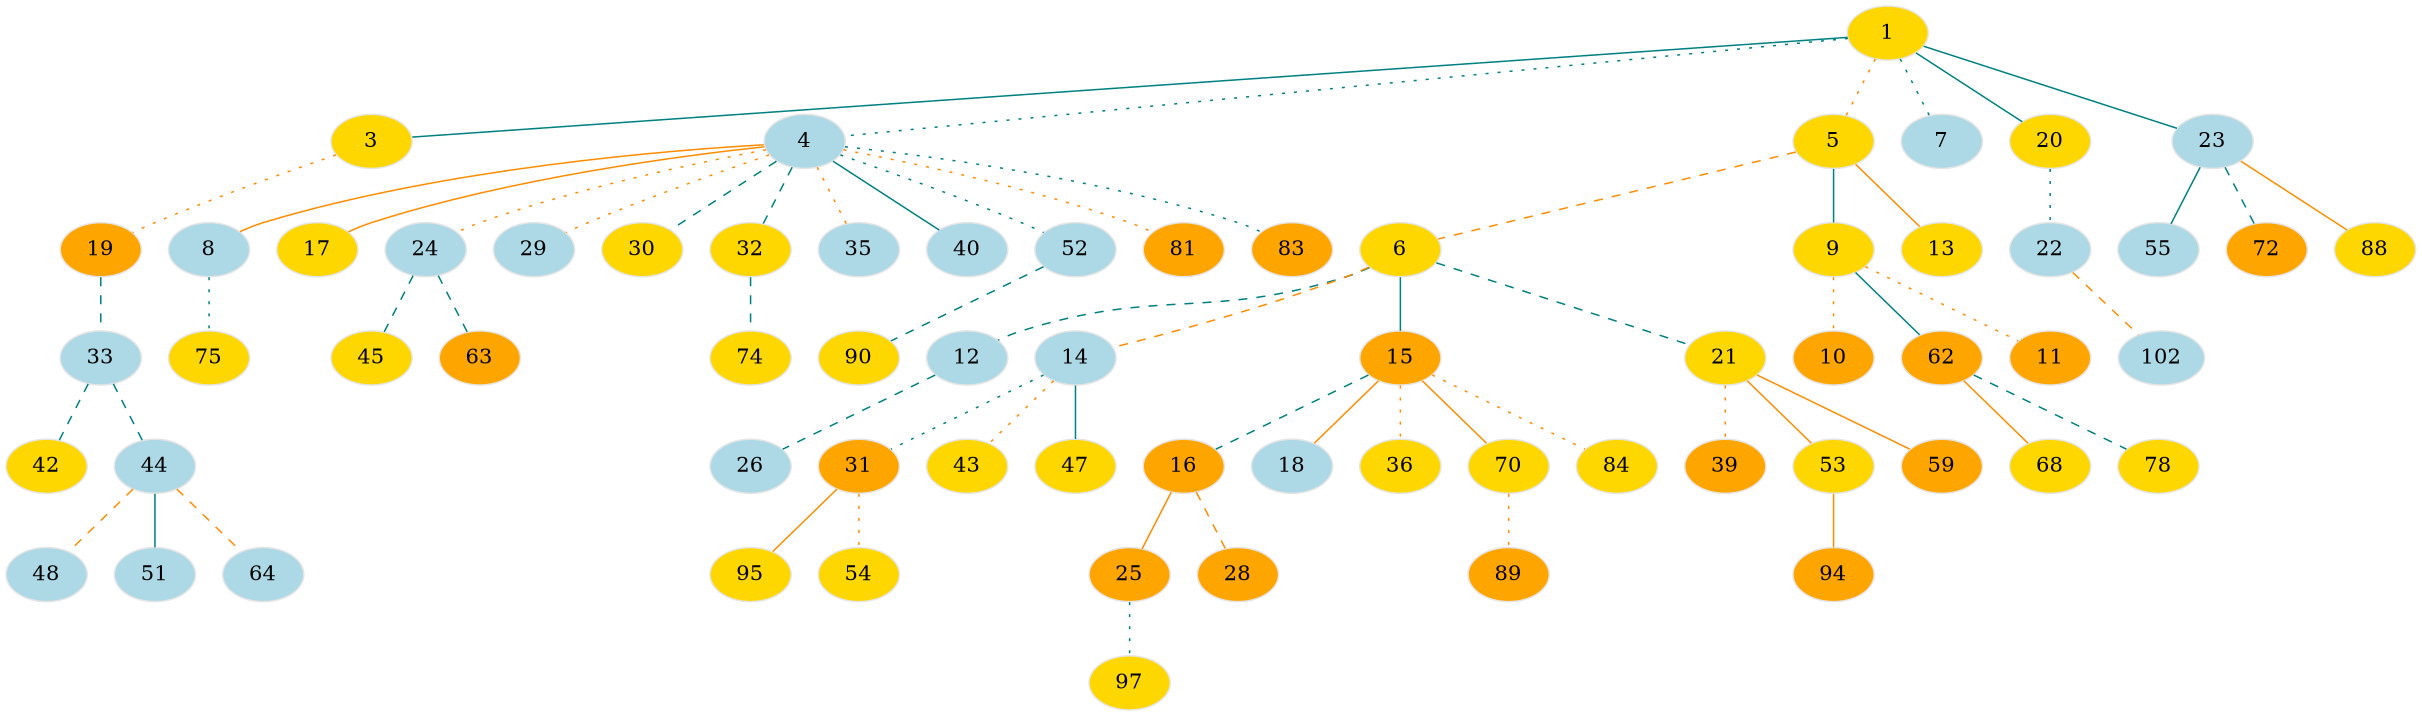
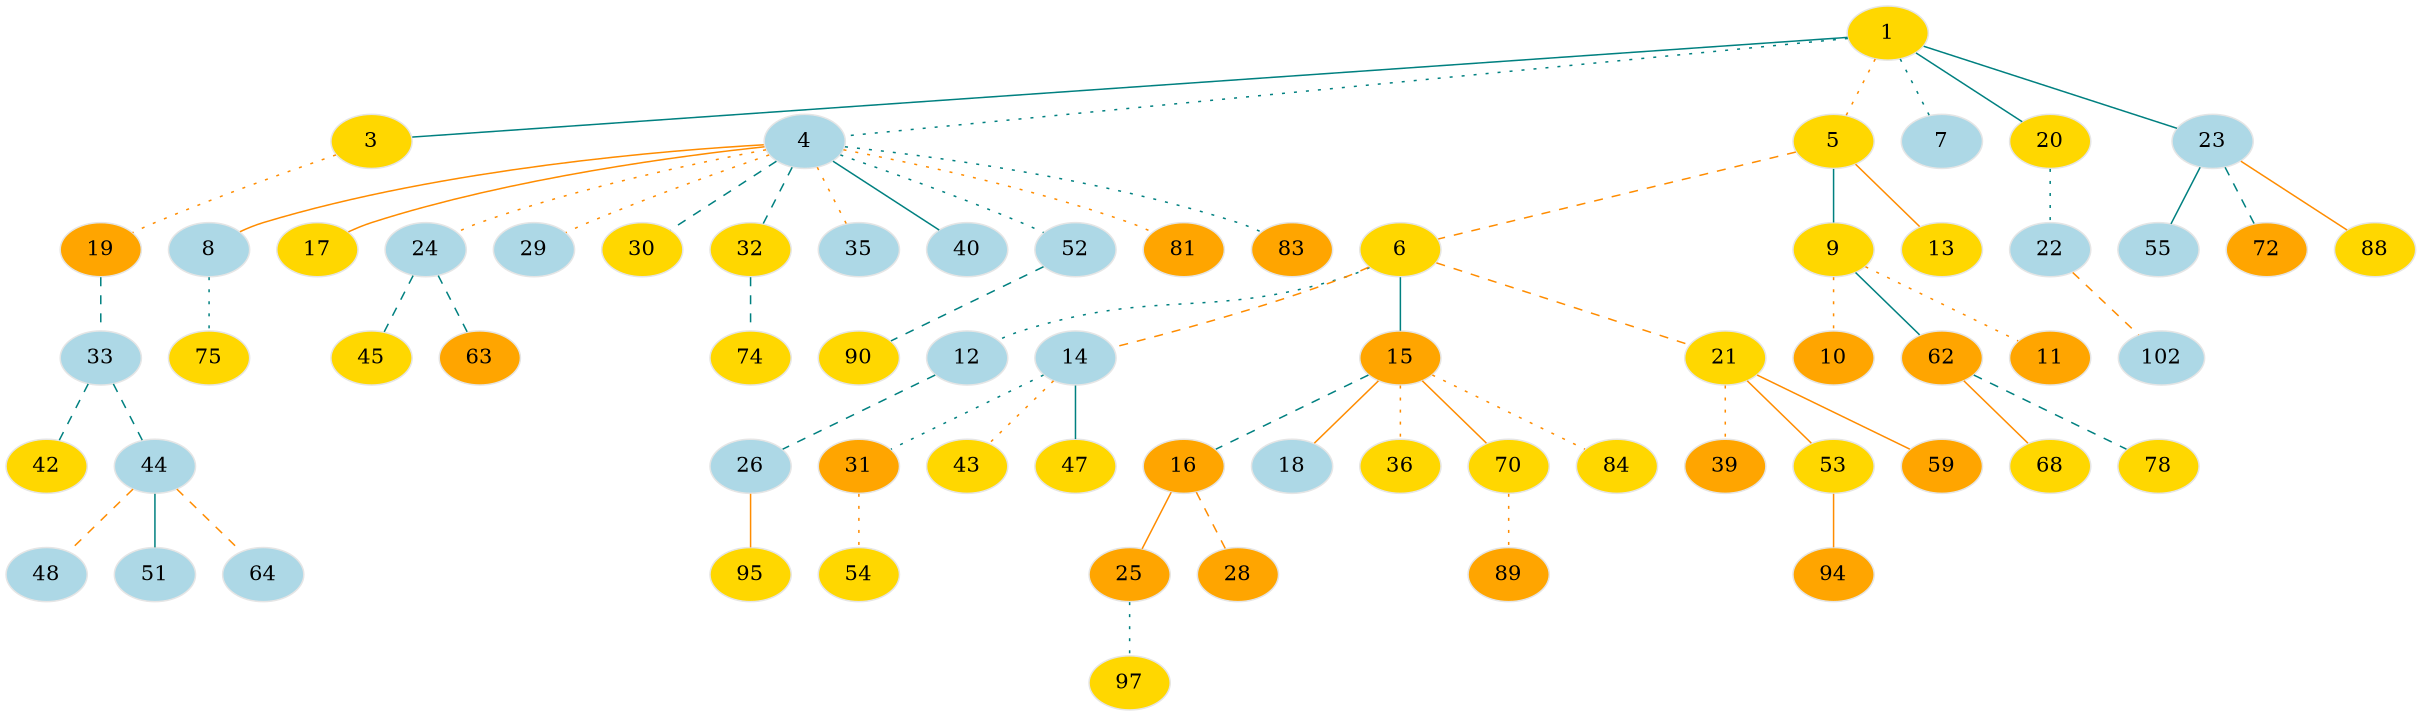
edge "6" -- "12": style dashed -> dotted
edge "6" -- "21": color teal -> darkorange
edge "31" -- "95": now "26" -- "95"
